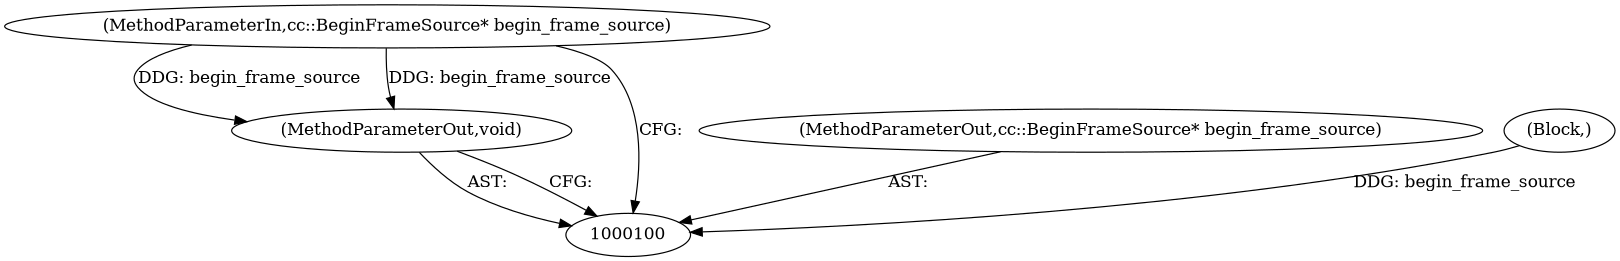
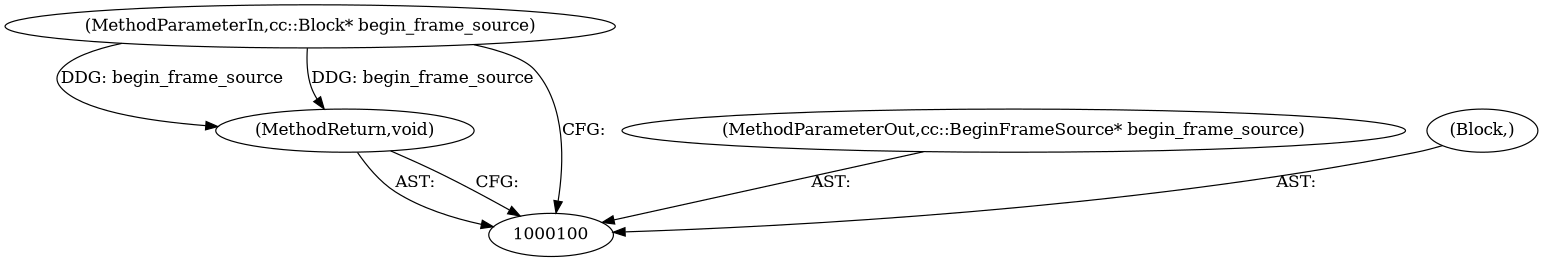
node "(MethodParameterIn,cc::BeginFrameSource* begin_frame_source)": label "(MethodParameterIn,cc::BeginFrameSource* begin_frame_source)" -> "(MethodParameterIn,cc::Block* begin_frame_source)"
node "(MethodParameterOut,void)": label "(MethodParameterOut,void)" -> "(MethodReturn,void)"
edge "(Block,)" -> "1000100": label "DDG: begin_frame_source" -> "AST: "
